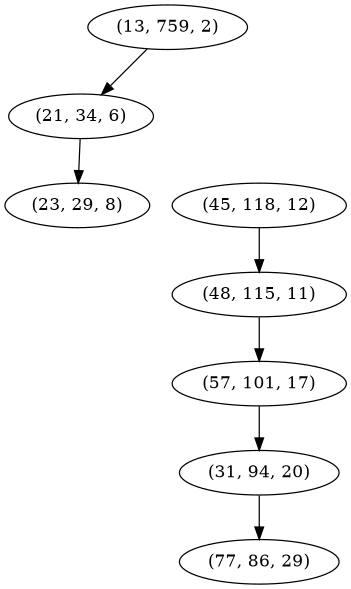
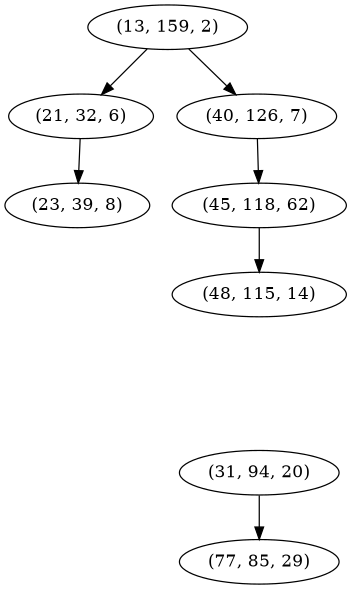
node "(13, 759, 2)": label "(13, 759, 2)" -> "(13, 159, 2)"
node "(21, 34, 6)": label "(21, 34, 6)" -> "(21, 32, 6)"
node "(40, 126, 7)": added
node "(23, 29, 8)": label "(23, 29, 8)" -> "(23, 39, 8)"
node "(45, 118, 12)": label "(45, 118, 12)" -> "(45, 118, 62)"
node "(48, 115, 11)": label "(48, 115, 11)" -> "(48, 115, 14)"
node "(57, 101, 17)": removed
node "(77, 86, 29)": label "(77, 86, 29)" -> "(77, 85, 29)"
